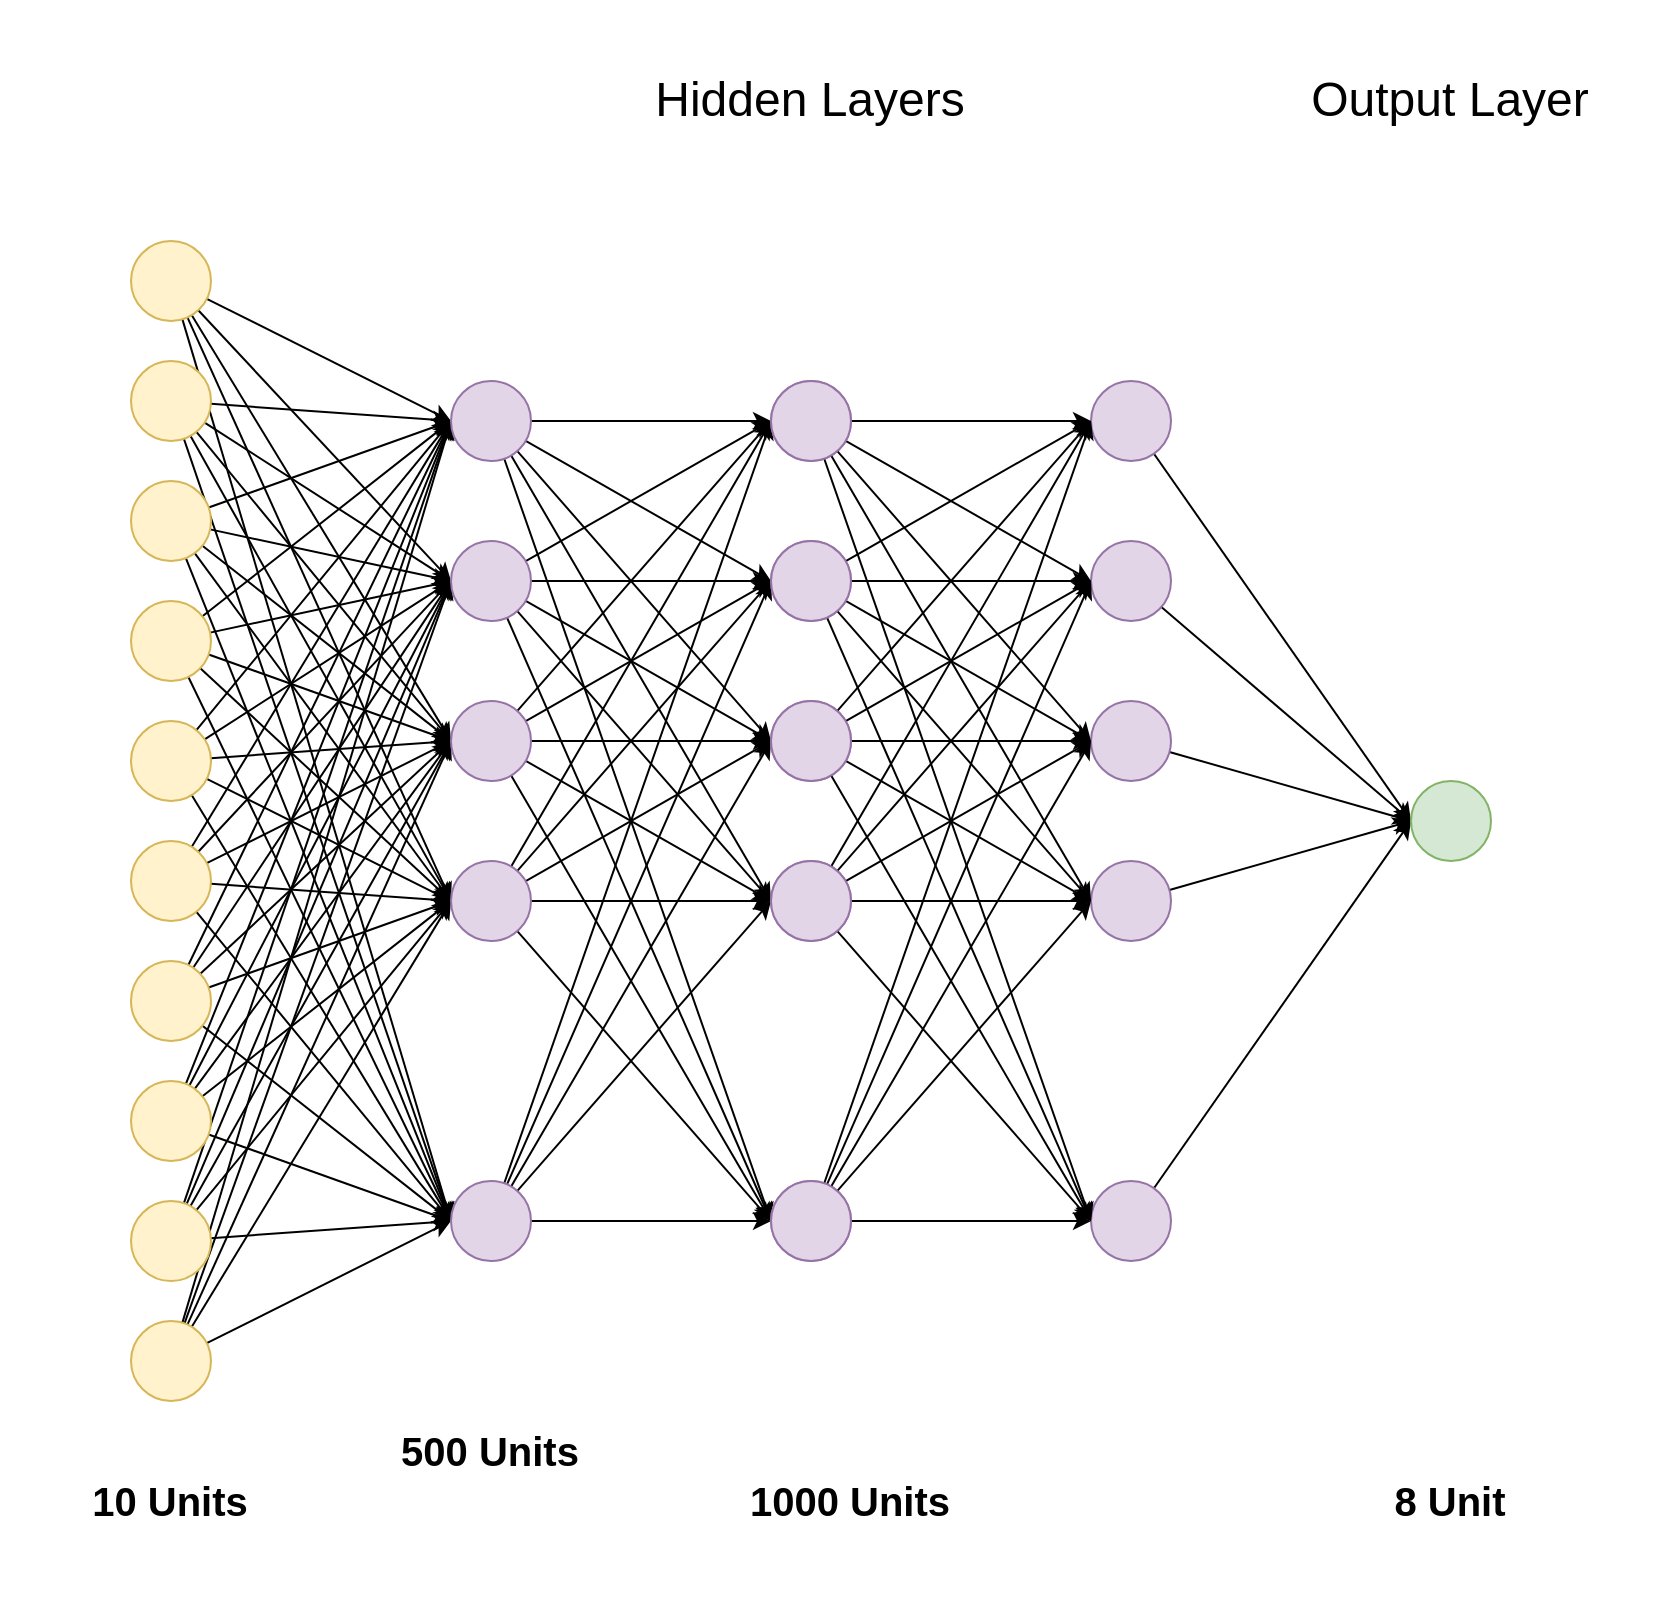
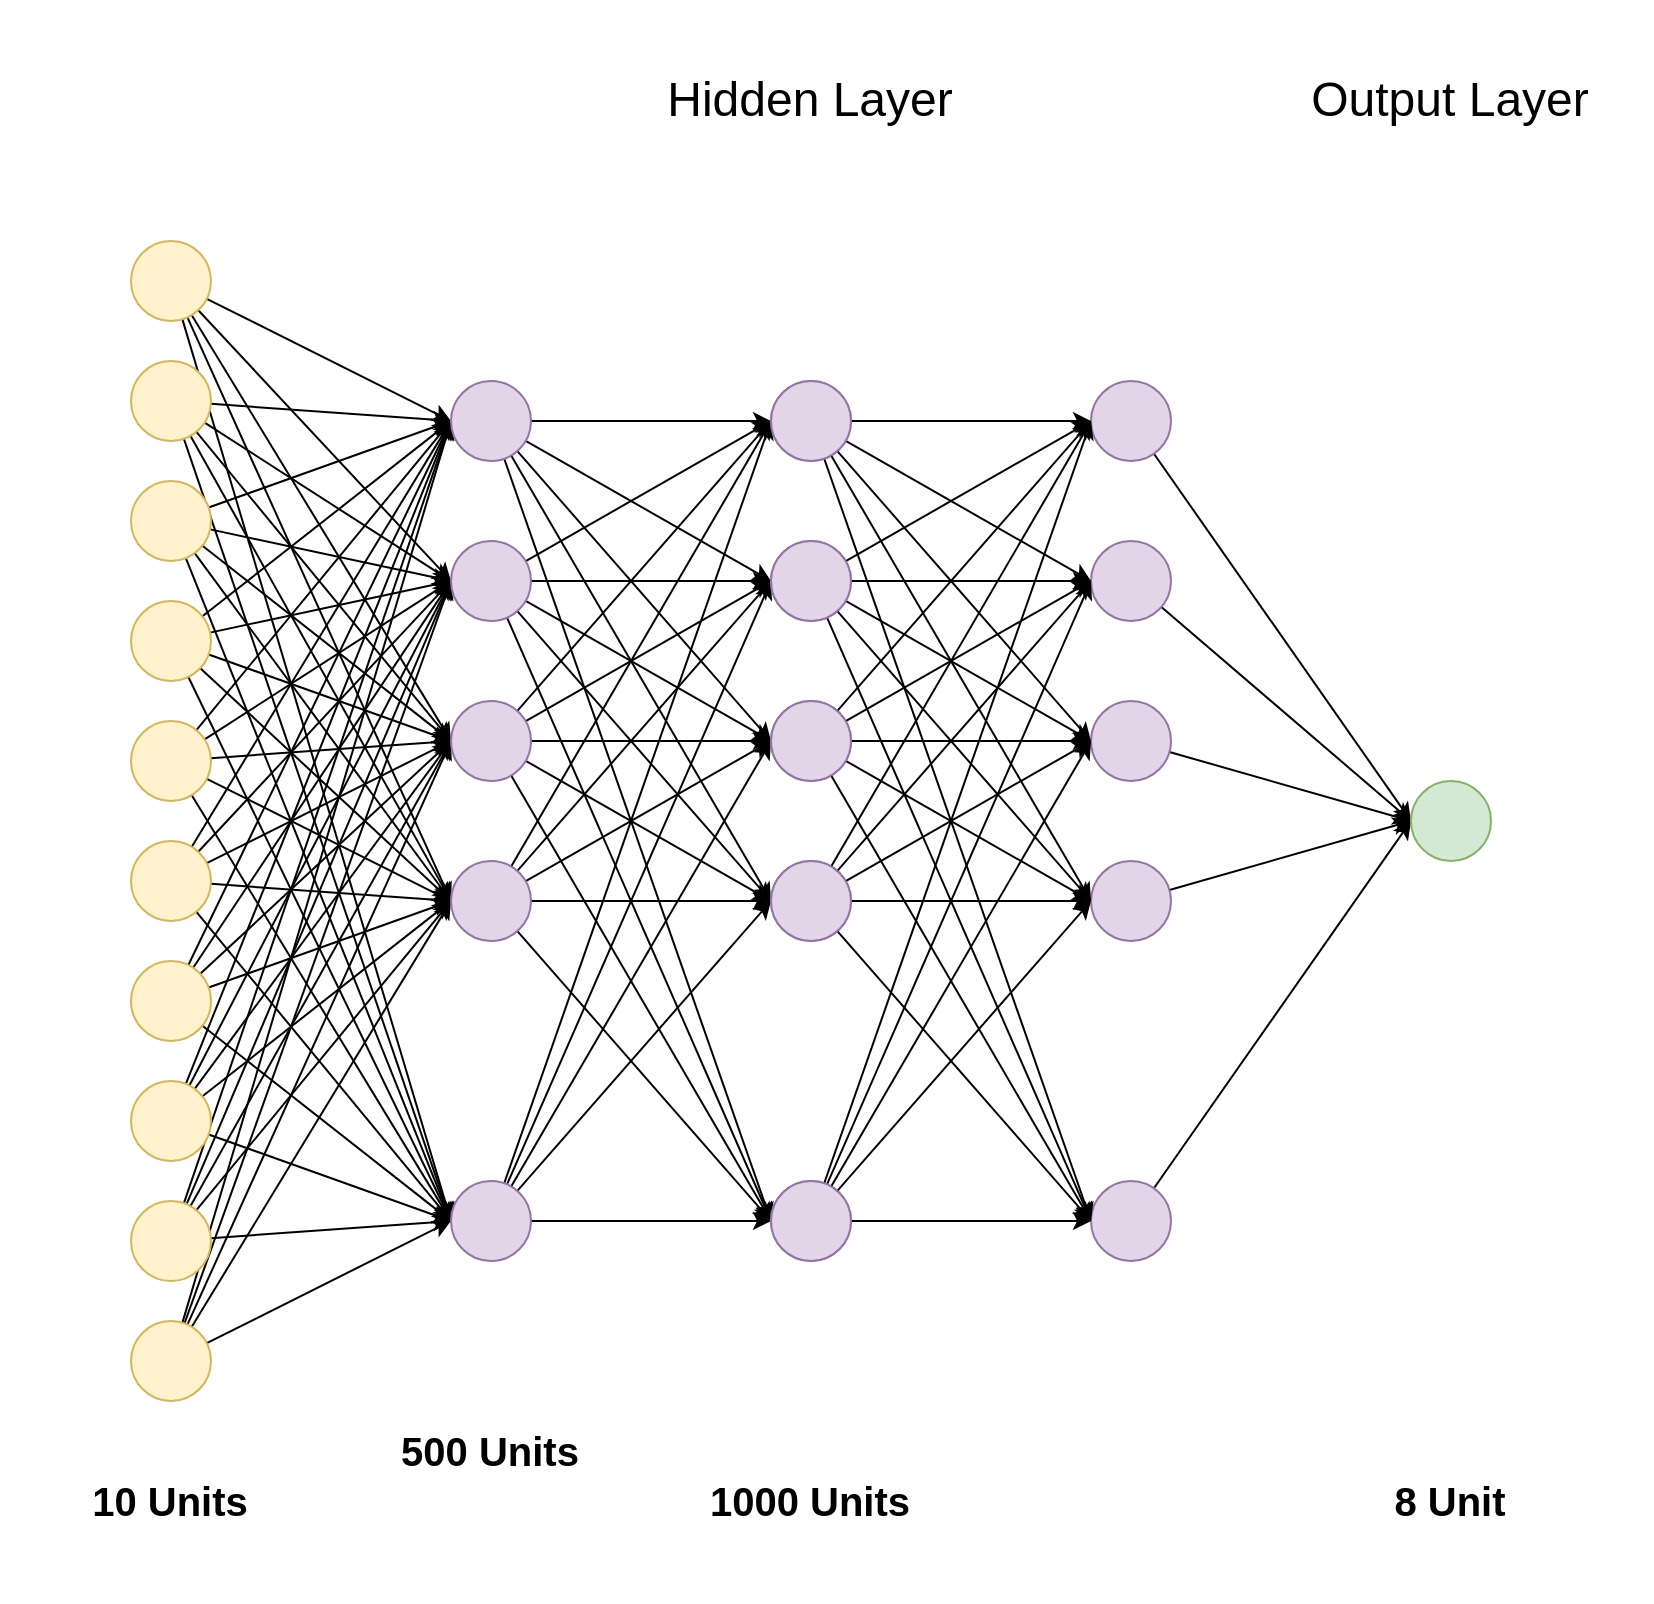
node "Hidden Layers": label "Hidden Layers" -> "Hidden Layer"
node "1000 Units": moved (851, 1501) -> (811, 1501)
